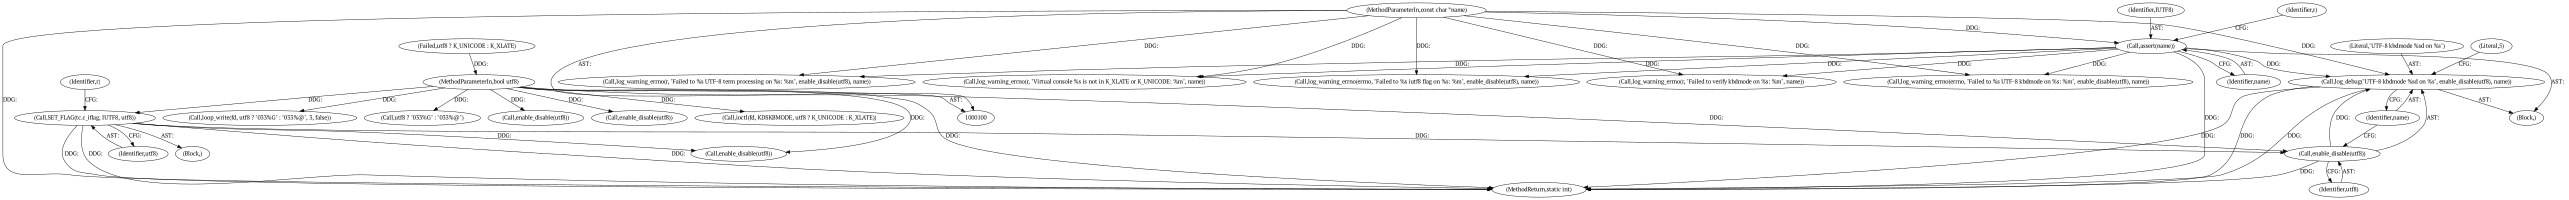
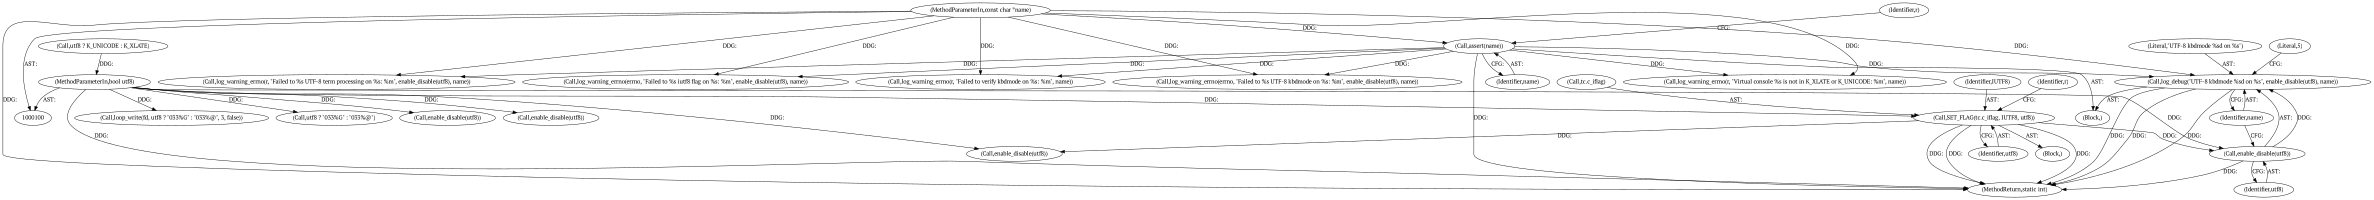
edge "(Identifier,IUTF8)" -> "(Call,assert(name))": now "(Identifier,IUTF8)" -> "(Call,SET_FLAG(tc.c_iflag, IUTF8, utf8))"
node "(Failed,utf8 ? K_UNICODE : K_XLATE)": label "(Failed,utf8 ? K_UNICODE : K_XLATE)" -> "(Call,utf8 ? K_UNICODE : K_XLATE)"
node "(Call,tc.c_iflag)": added
node "(Call,ioctl(fd, KDSKBMODE, utf8 ? K_UNICODE : K_XLATE))": removed
